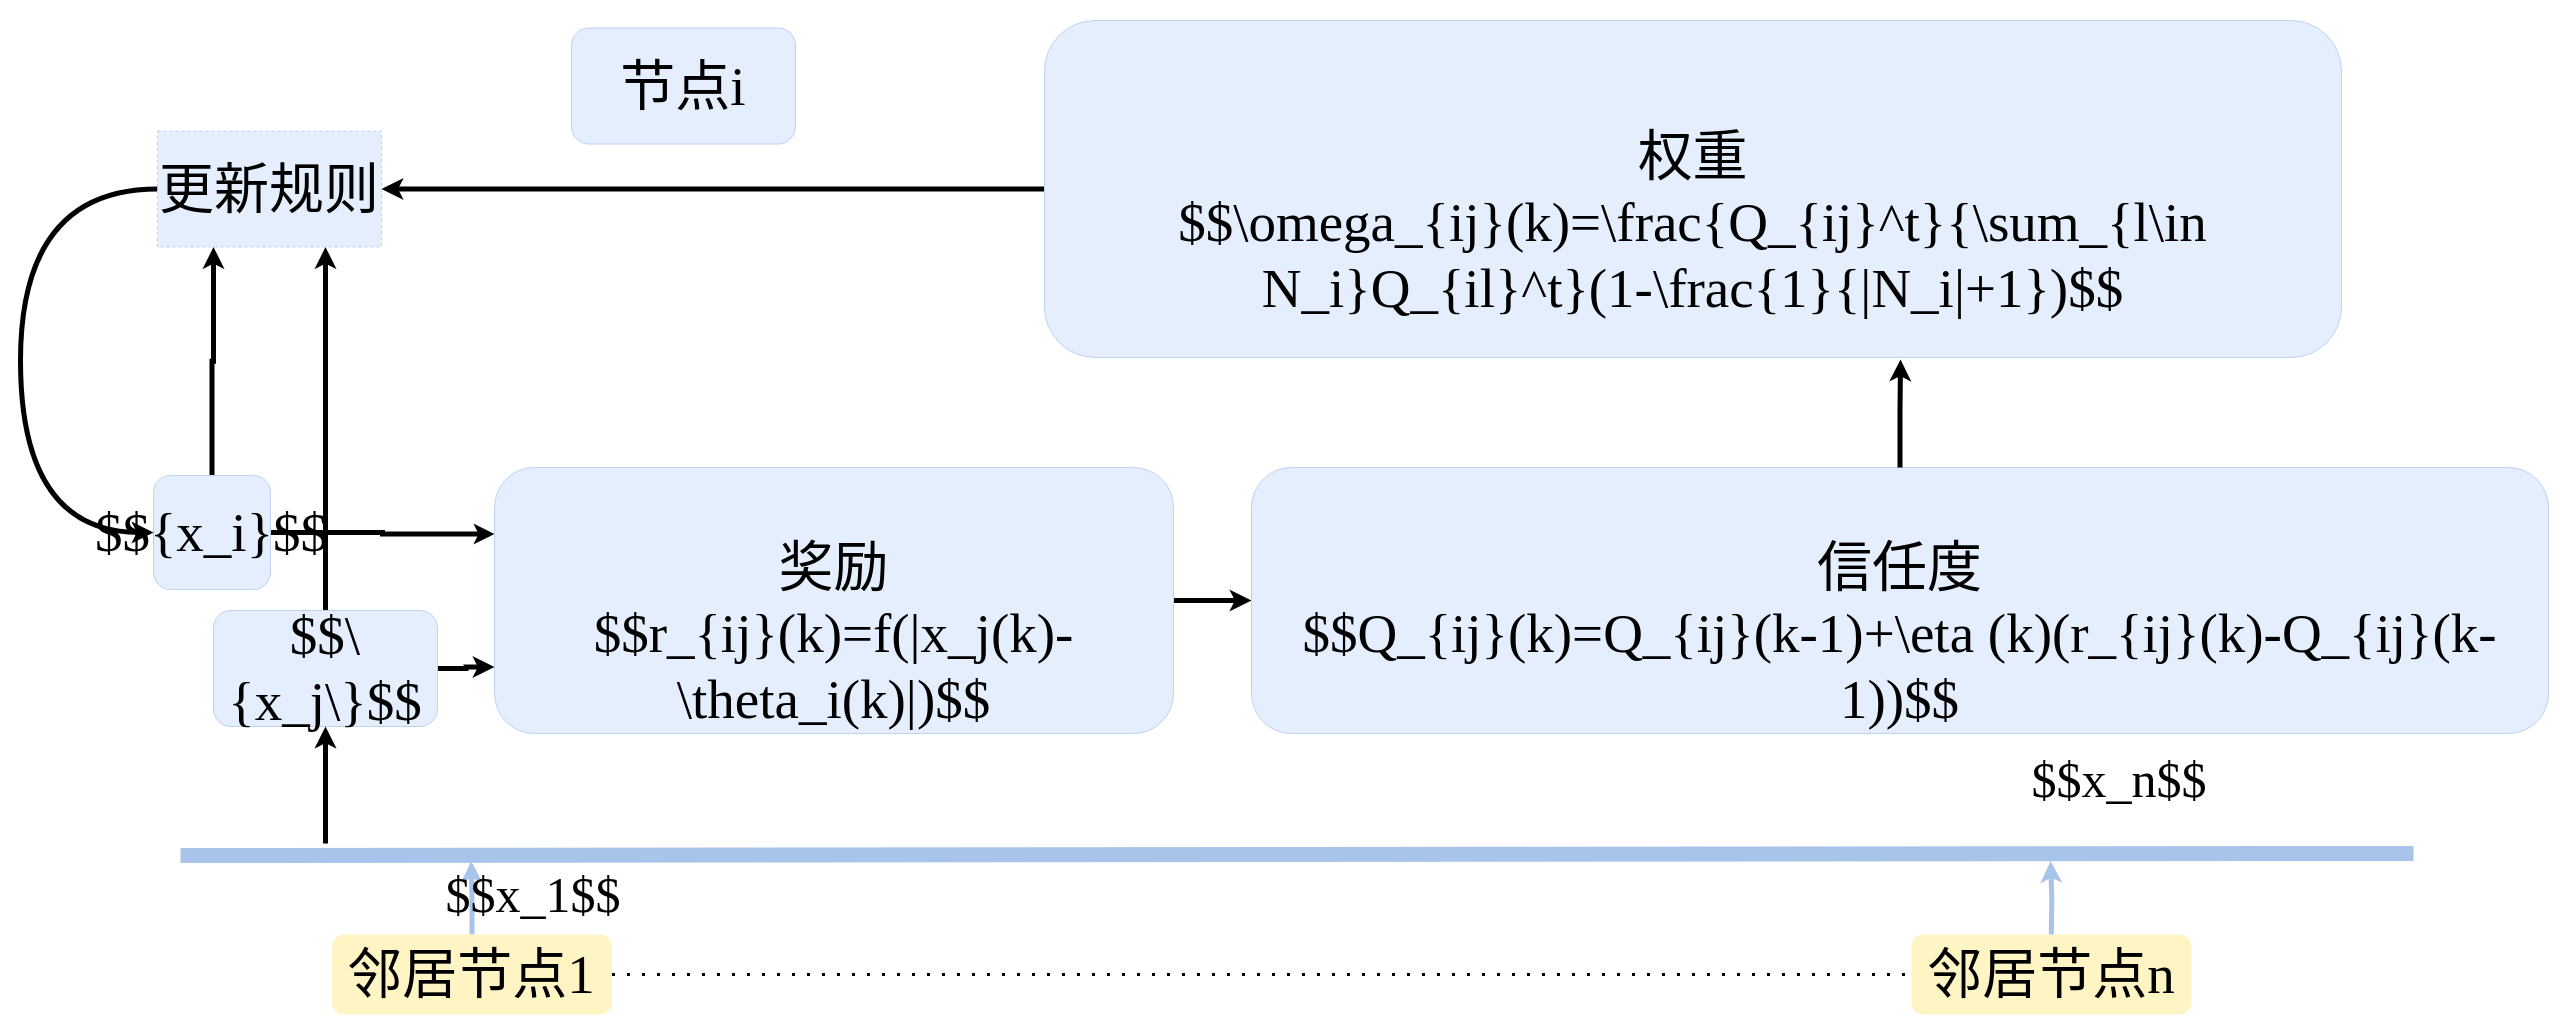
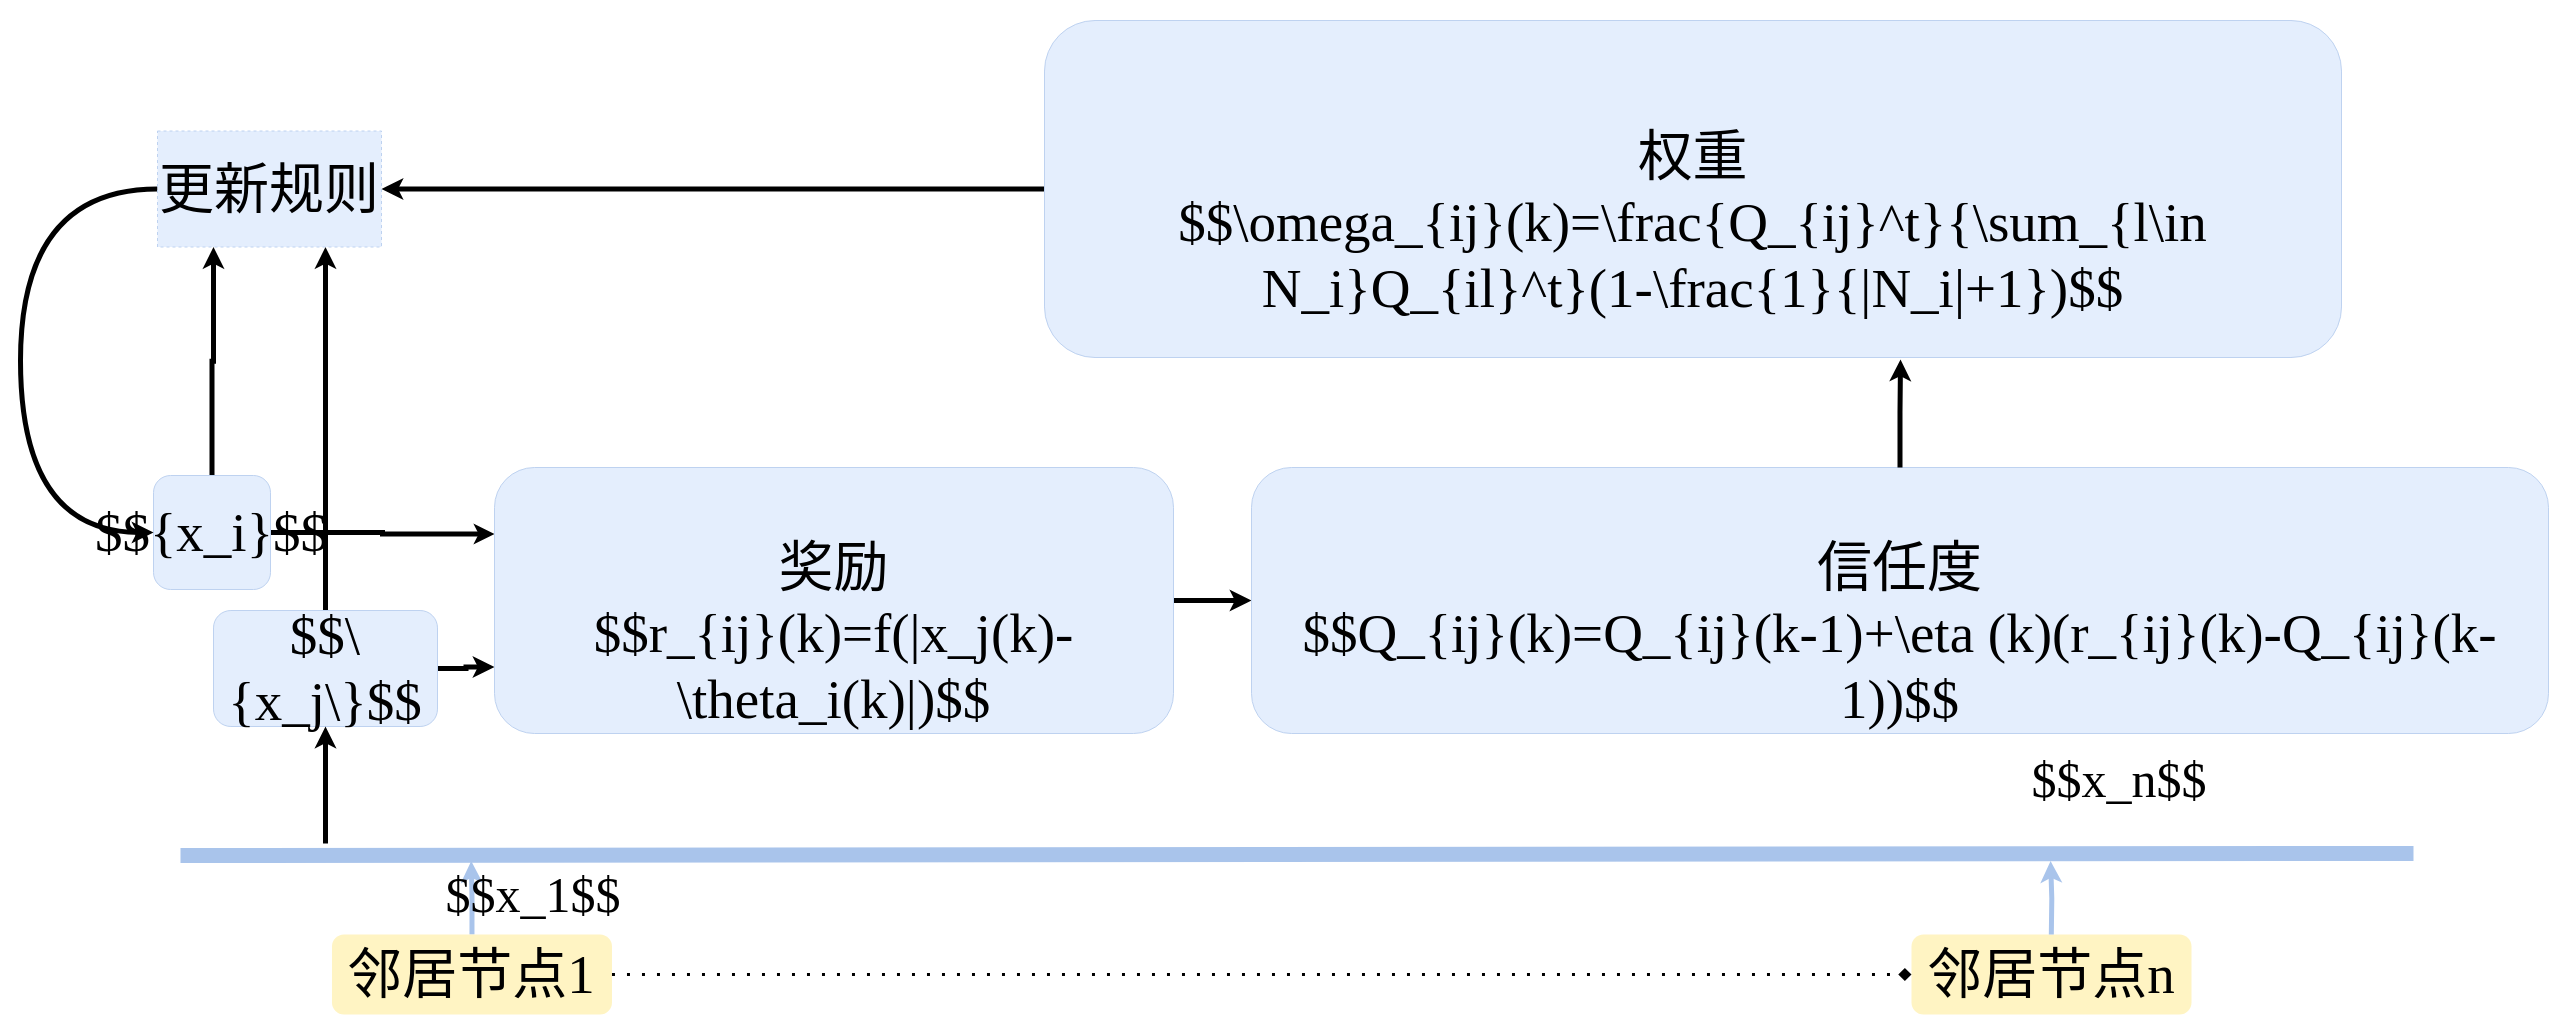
node "节点i": removed
edge "邻居节点1" -- "邻居节点n": arrowhead none -> diamond
